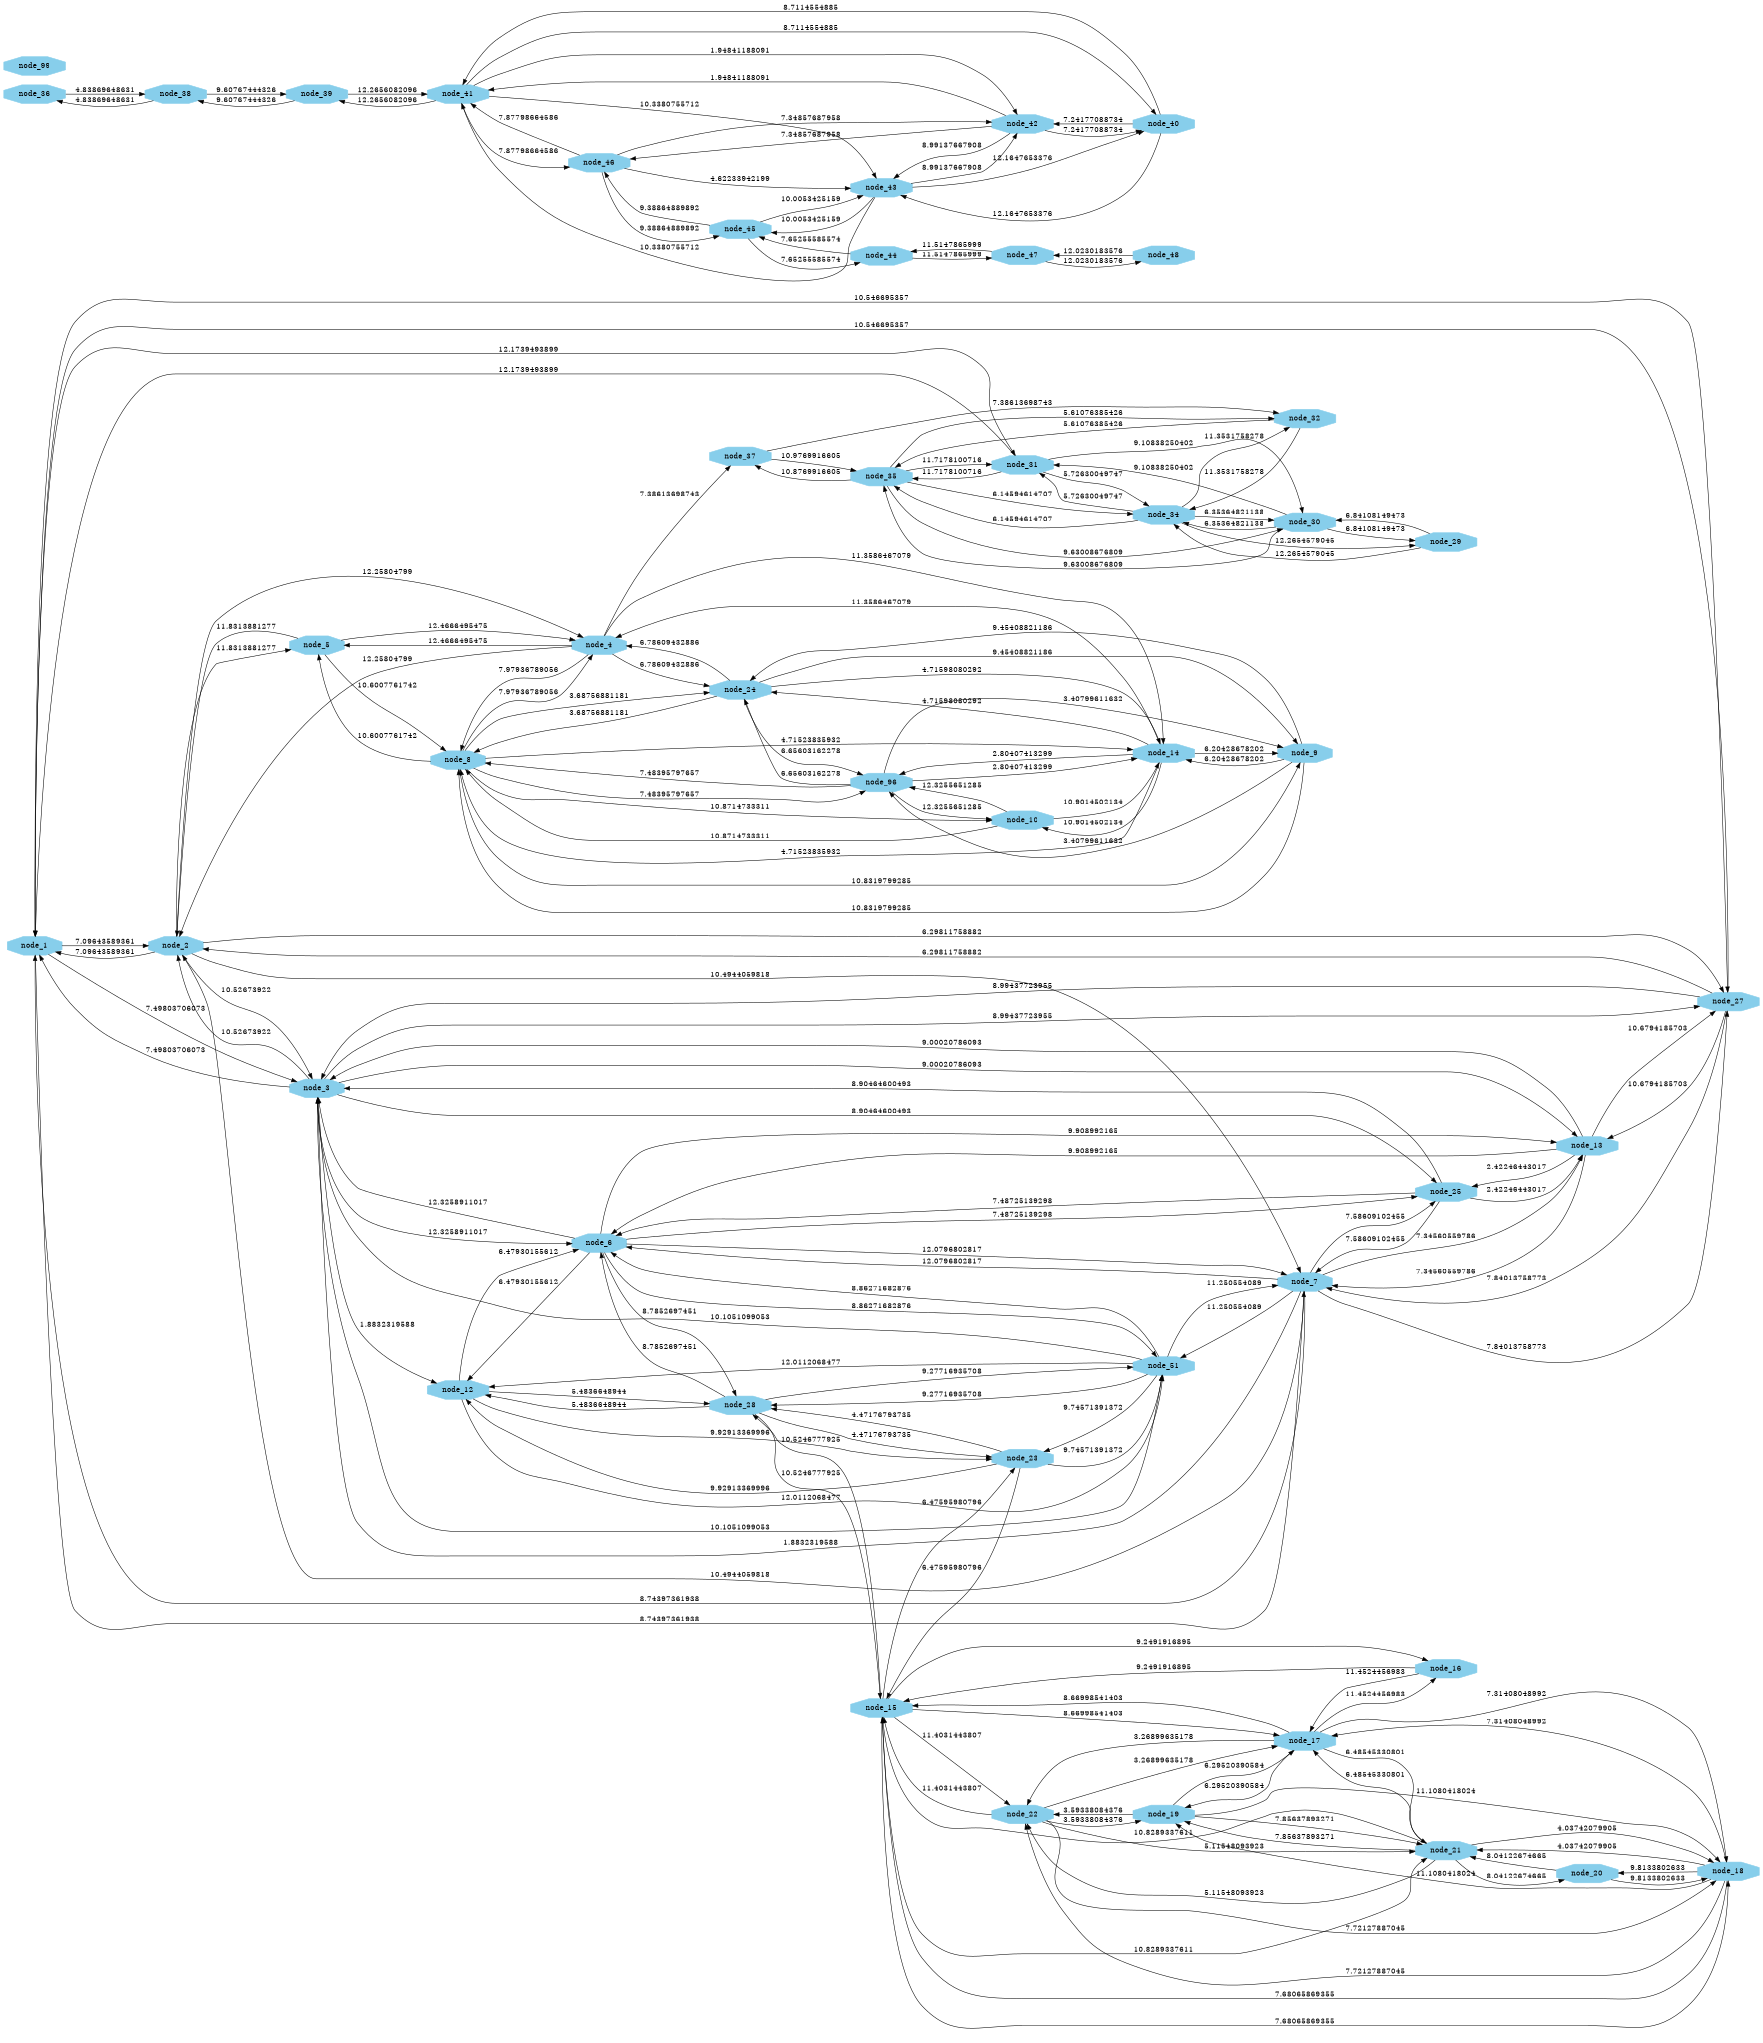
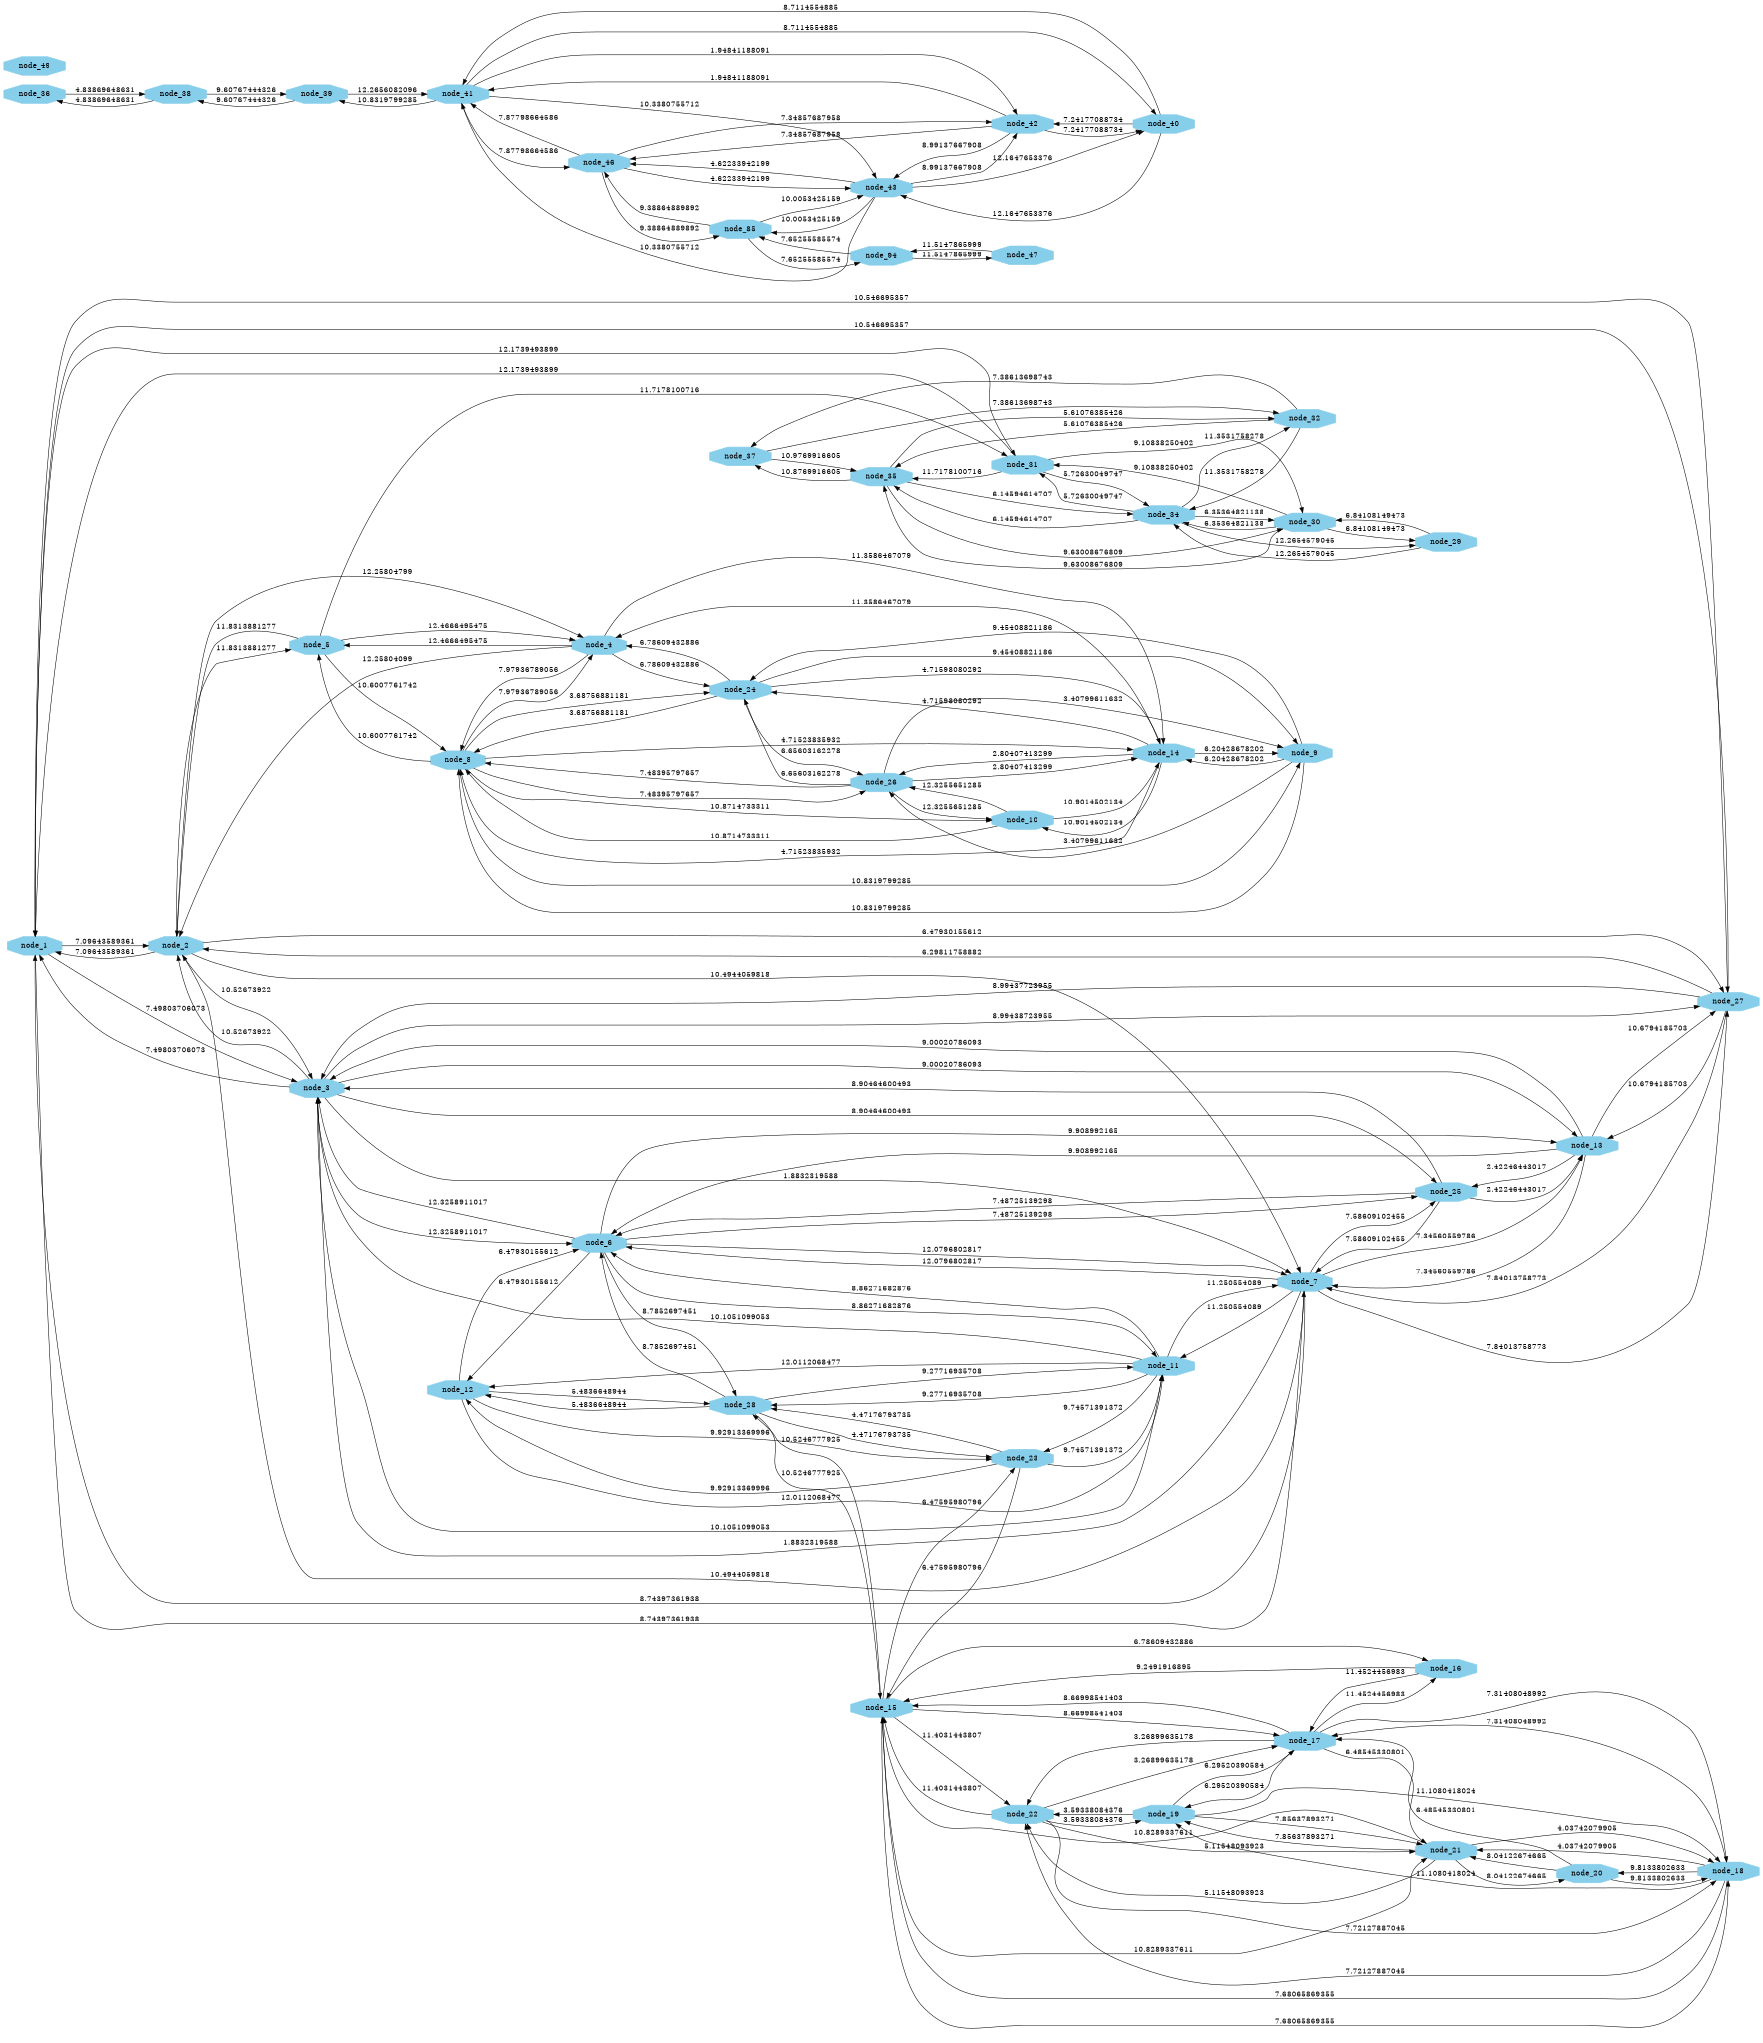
node "node_99": label "node_99" -> "node_49"
edge "node_41" -> "node_39": label "12.2656082096" -> "10.8319799285"
edge "node_43" -> "node_46": added, label "4.62233942199"
node "node_45": label "node_45" -> "node_85"
node "node_48": removed
node "node_44": label "node_44" -> "node_94"
edge "node_35" -> "node_31": now "node_5" -> "node_31"
edge "node_4" -> "node_37": now "node_32" -> "node_37"
edge "node_4" -> "node_2": label "12.25804799" -> "12.25804099"
node "node_96": label "node_96" -> "node_26"
edge "node_2" -> "node_27": label "6.29811758882" -> "6.47930155612"
edge "node_3" -> "node_27": label "8.99437723955" -> "8.99438723955"
edge "node_3" -> "node_12": now "node_3" -> "node_7"
node "node_51": label "node_51" -> "node_11"
edge "node_15" -> "node_16": label "9.2491916895" -> "6.78609432886"
edge "node_21" -> "node_17": now "node_20" -> "node_17"
